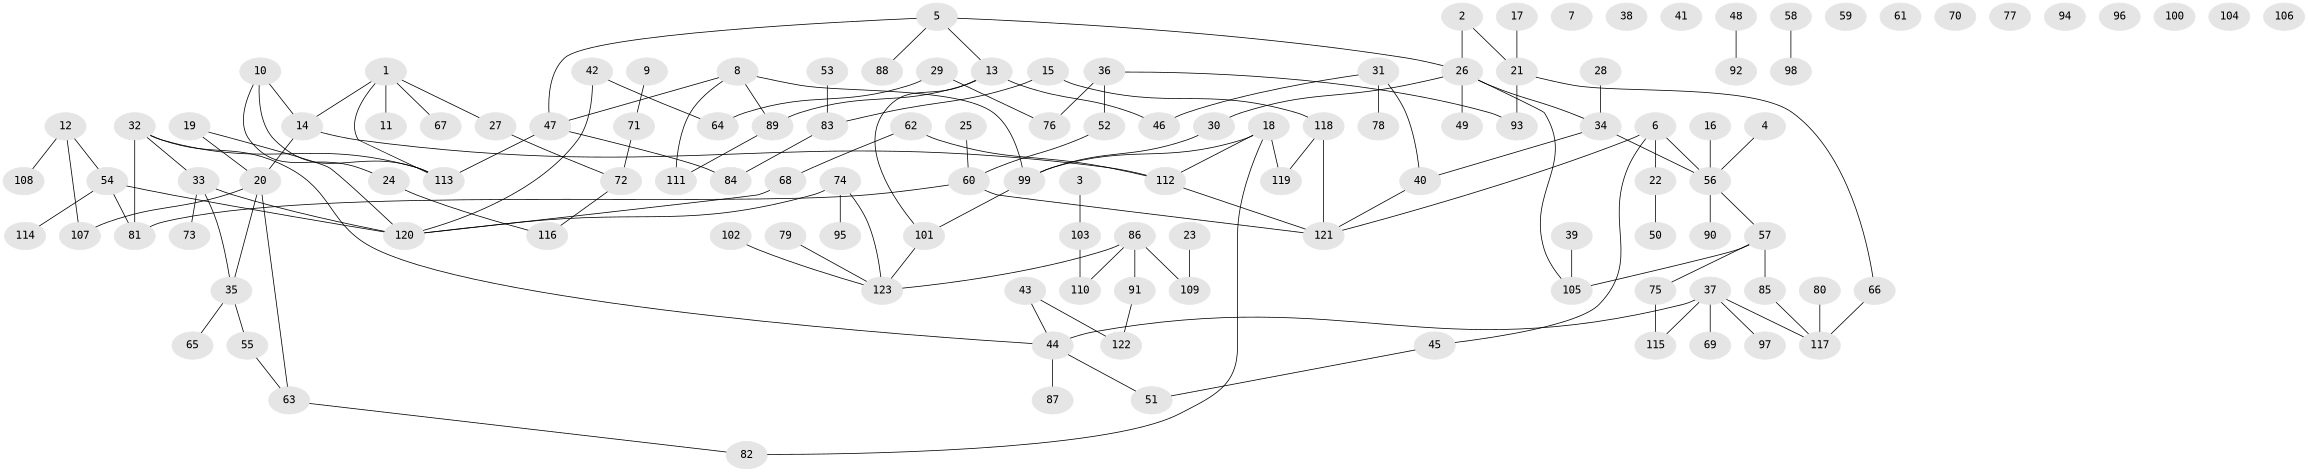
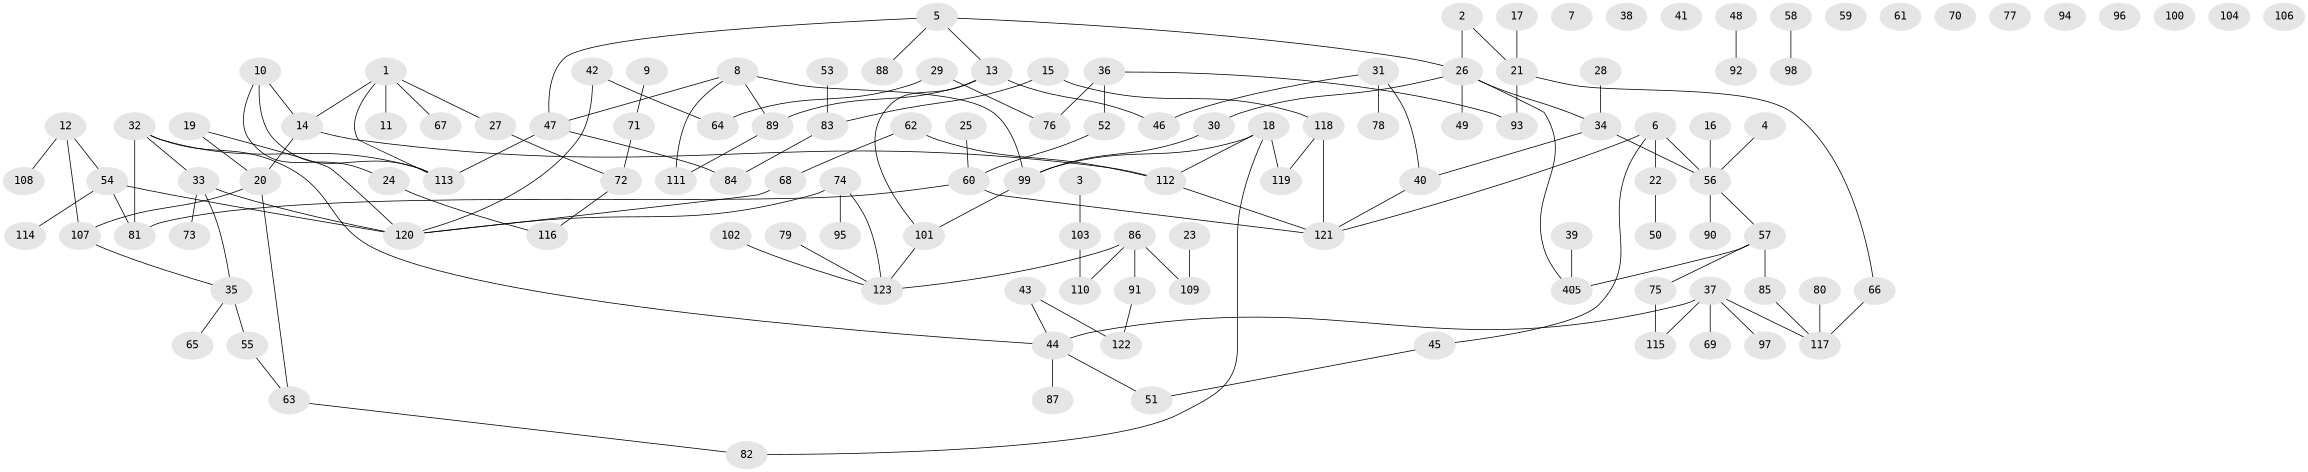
edge "20" -- "35": now "107" -- "35"
node "105": label "105" -> "405"
